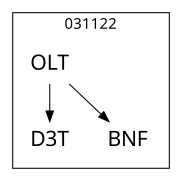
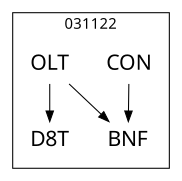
node "CON": added
node "D3T": label "D3T" -> "D8T"
